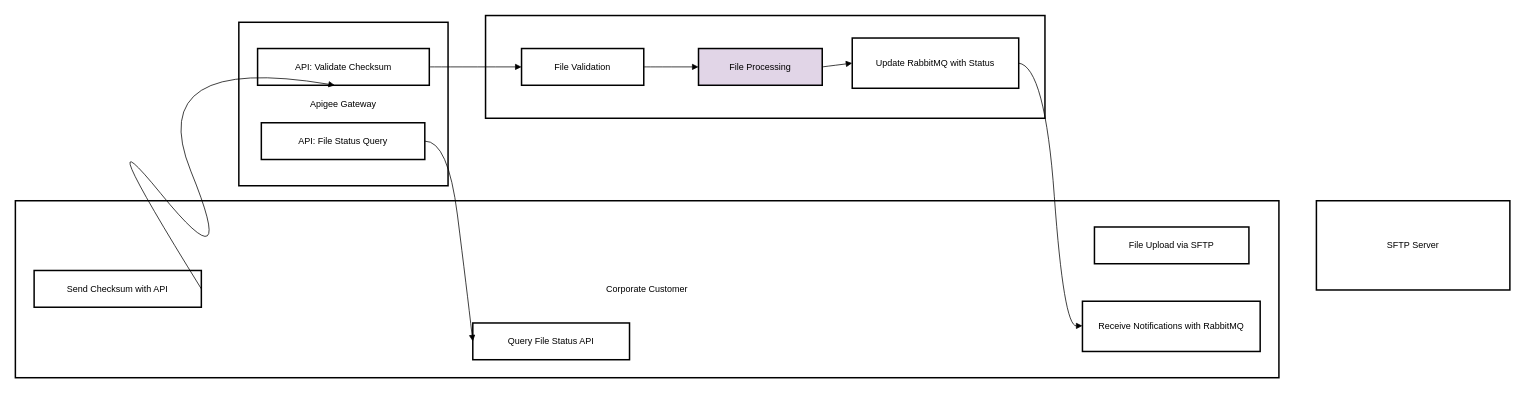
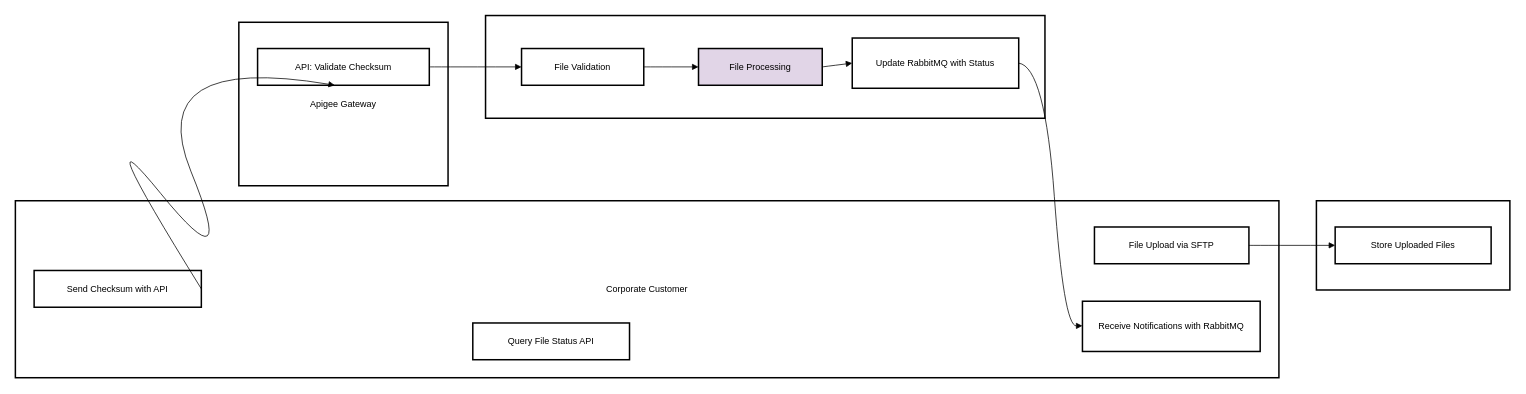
node "API: File Status Query": removed
edge "API: File Status Query" -> "Query File Status API": removed
edge "File Upload via SFTP" -> "Store Uploaded Files": added
node "Store Uploaded Files": added
